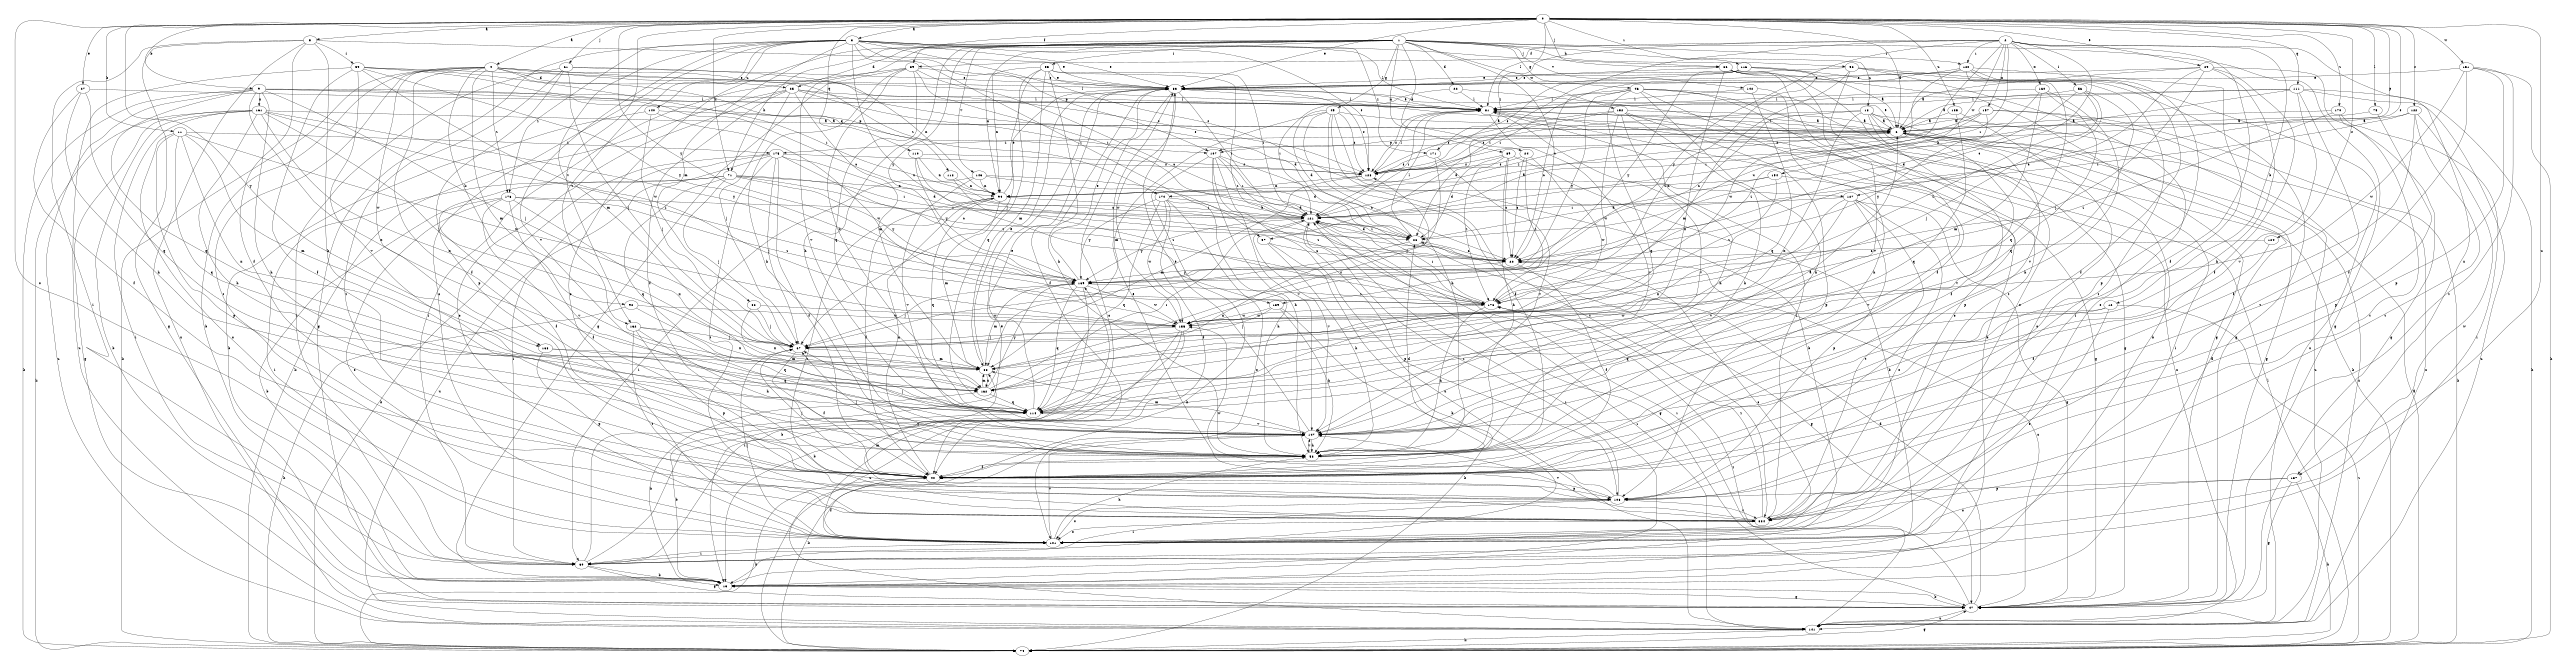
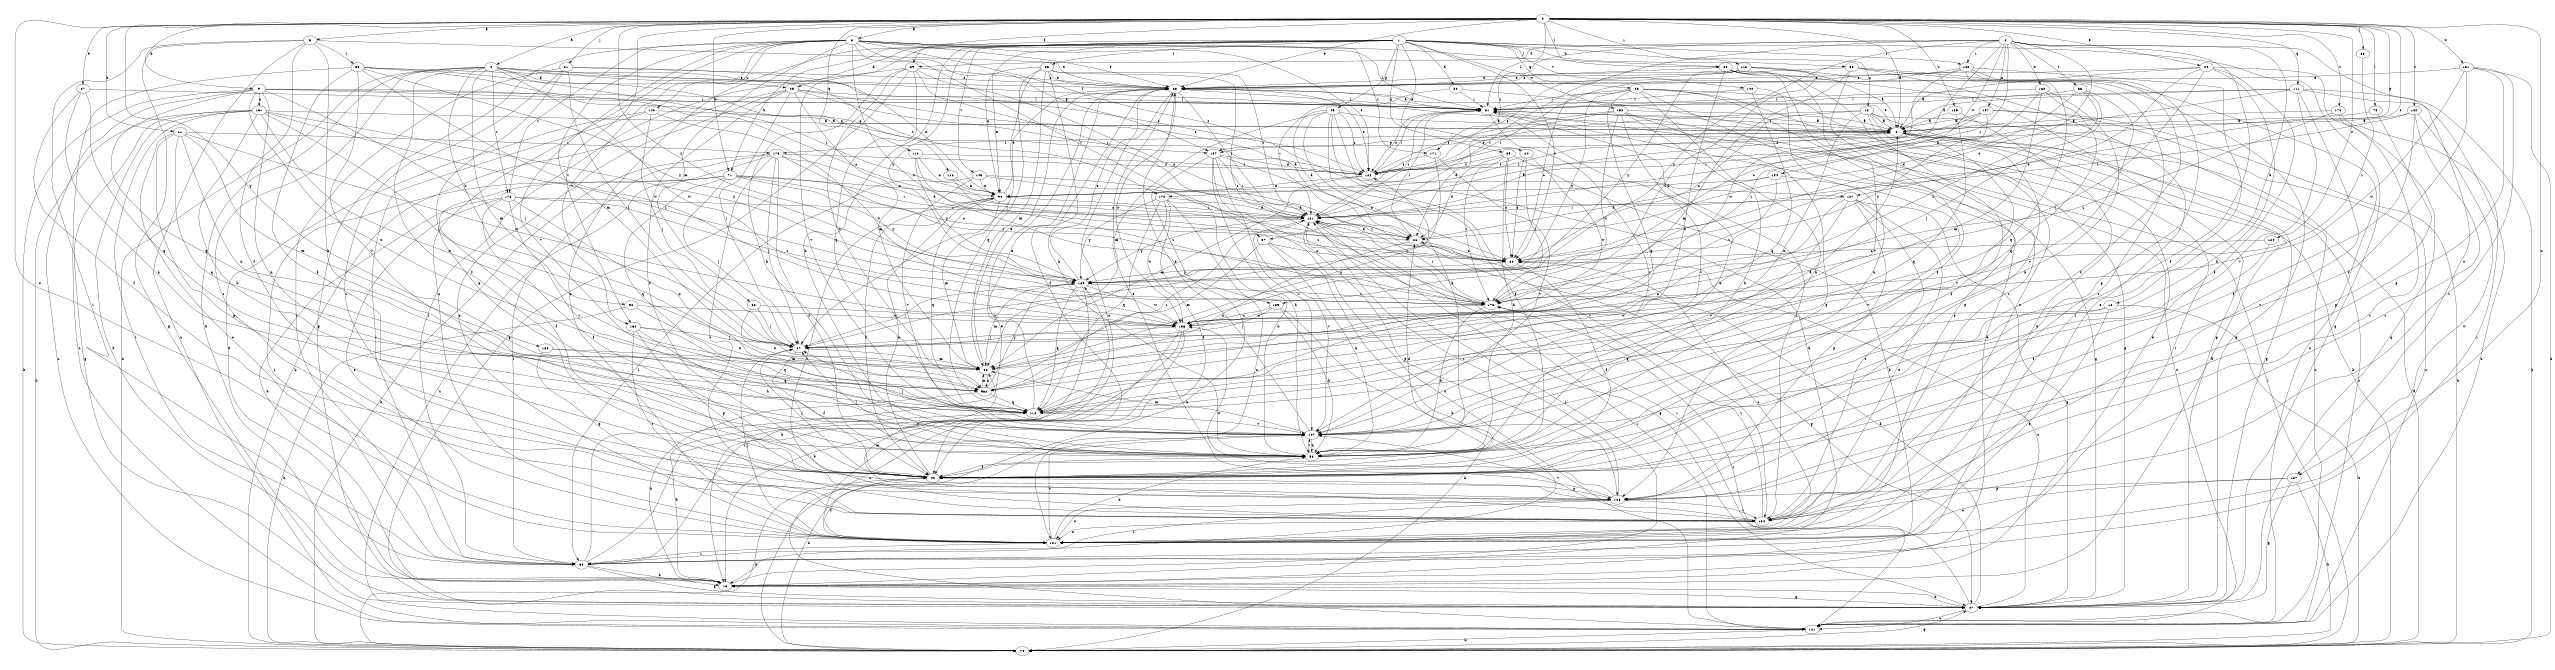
node "63": added
edge "4" -> "168": now "4" -> "155"
edge "107" -> "26": now "107" -> "128"
edge "140" -> "60": added, label "i"
edge "57" -> "88": added, label "m"
edge "39" -> "13": now "39" -> "47"
node "162": label "162" -> "962"
edge "12" -> "74": label "z" -> "k"
node "334": label "334" -> "134"
